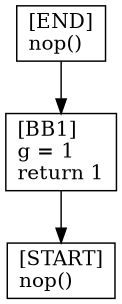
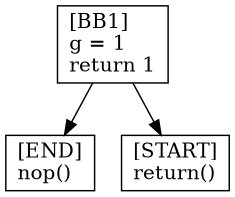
edge "[END] nop()" -> "[BB1] g = 1 return 1": reversed
node "[START] nop()": label "[START] nop()" -> "[START] return()"
